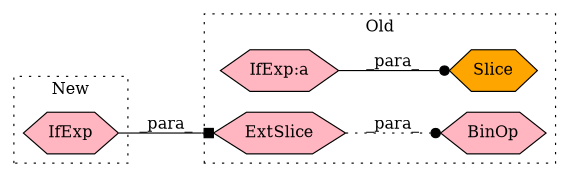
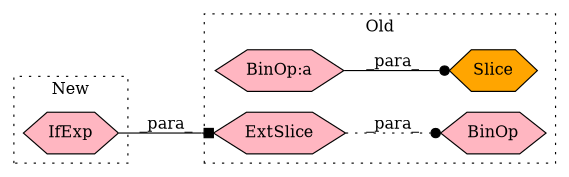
node "IfExp:a": label "IfExp:a" -> "BinOp:a"
